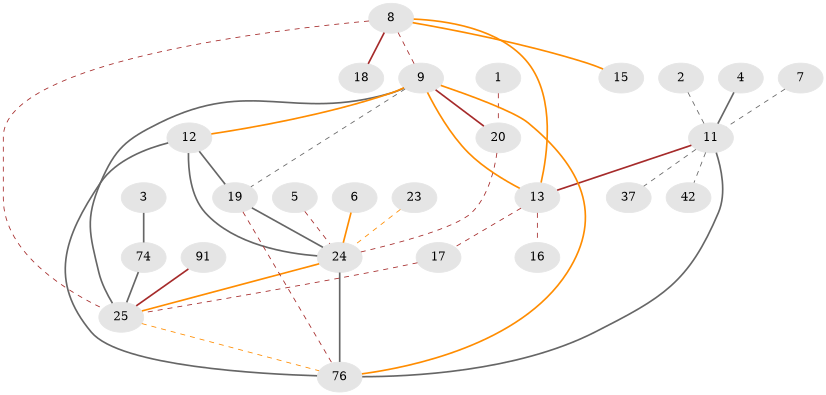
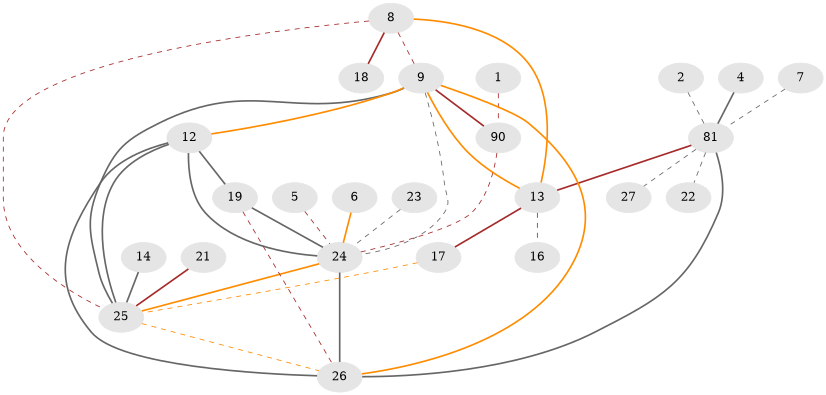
node "15": removed
edge "9" -- "19": now "9" -- "24"
node "20": label "20" -> "90"
node "11": label "11" -> "81"
node "3": removed
node "37": label "37" -> "27"
node "42": label "42" -> "22"
edge "12" -- "25": added
edge "23" -- "24": color darkorange -> gray40
edge "13" -- "17": style dashed -> bold
node "74": label "74" -> "14"
node "91": label "91" -> "21"
edge "17" -- "25": color brown -> darkorange
node "76": label "76" -> "26"
